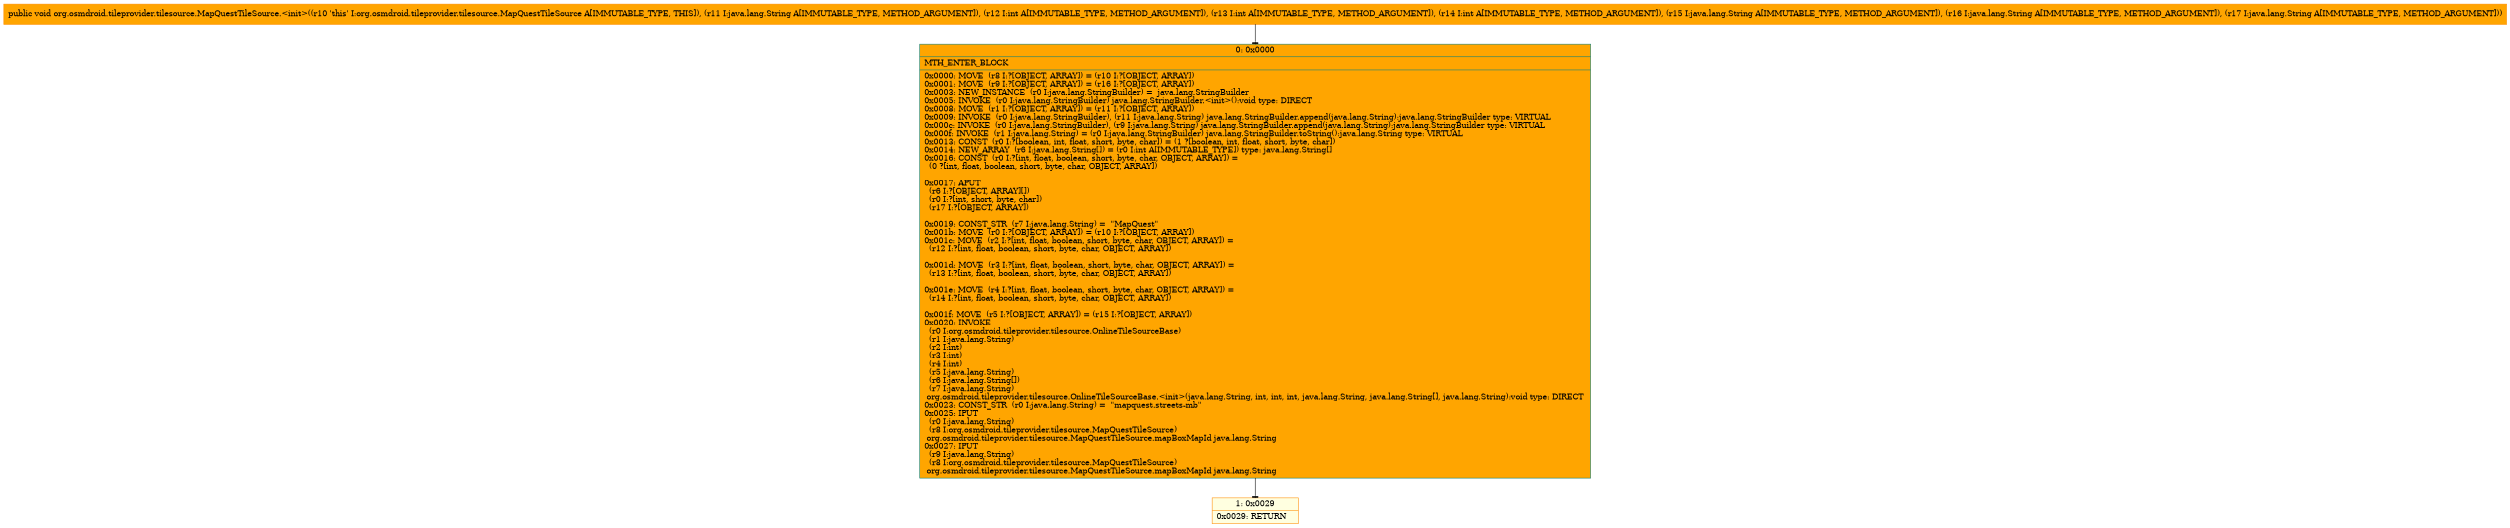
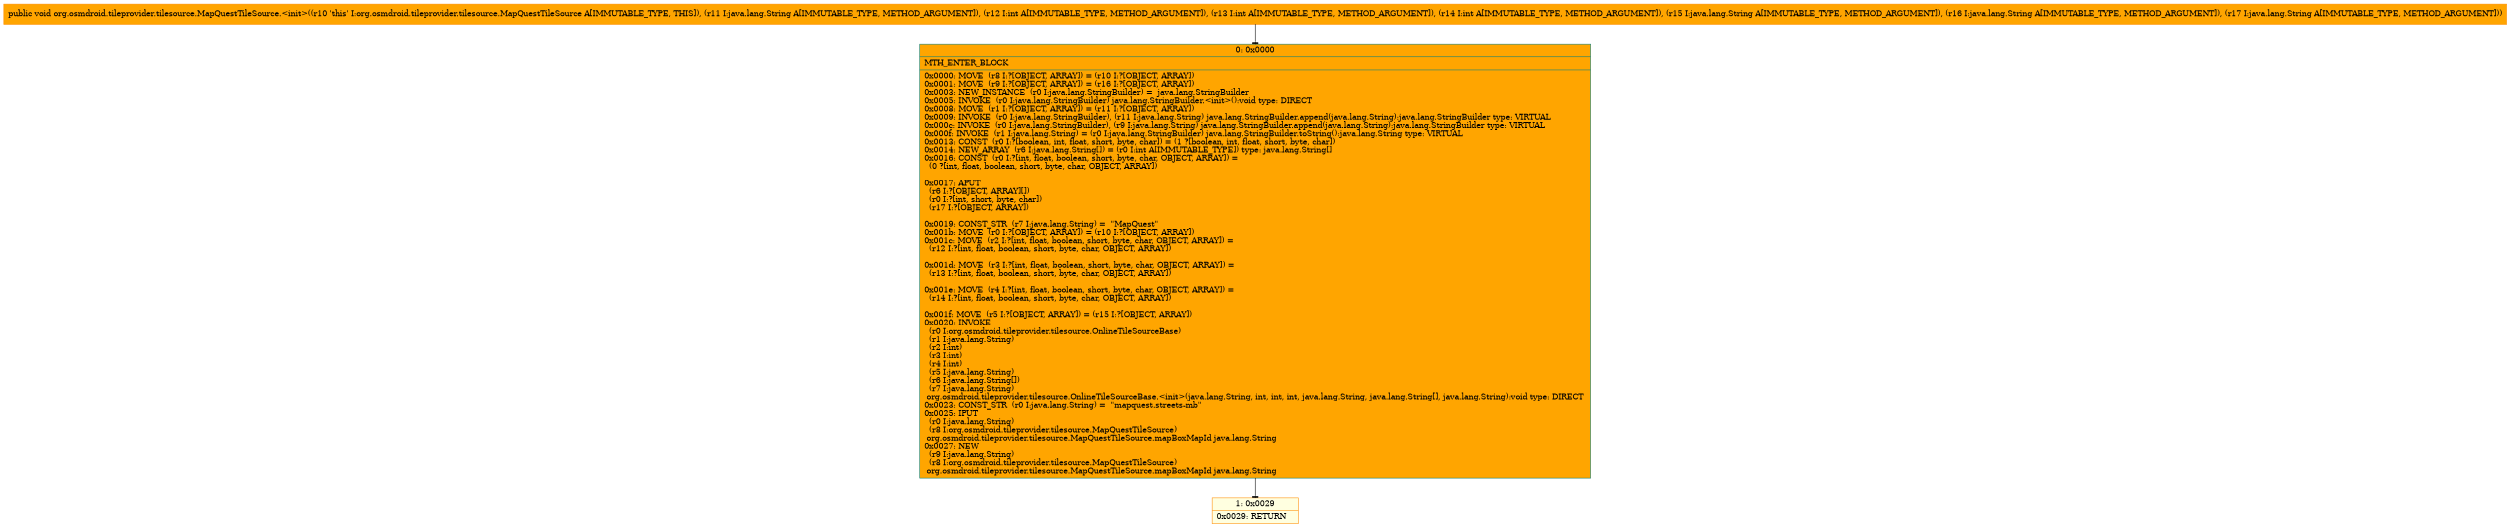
node "0: 0x0000": text "0x0027: IPUT" -> "0x0027: NEW"
